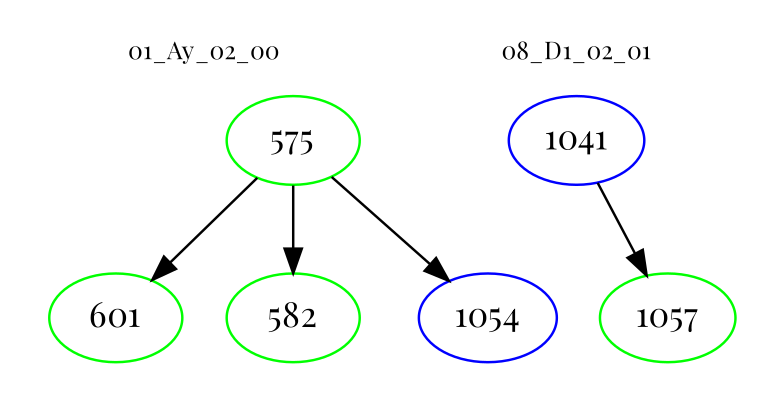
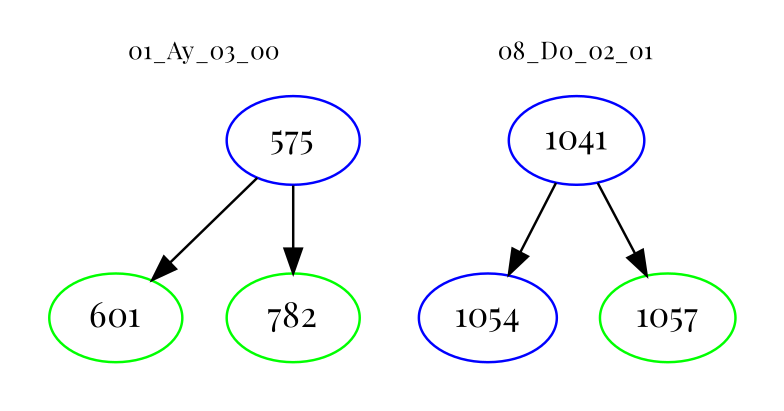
cluster "01_Ay_02_00": label "01_Ay_02_00" -> "01_Ay_03_00"
cluster "08_D1_02_01": label "08_D1_02_01" -> "08_D0_02_01"
node "575": color green -> blue
edge "575" -> "1054": now "1041" -> "1054"
node "582": label "582" -> "782"
